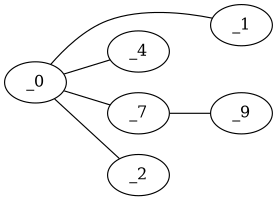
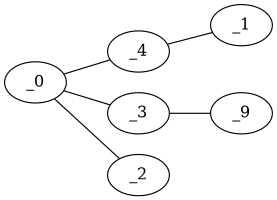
edge "_1" -- "_0": now "_1" -- "_4"
node "_7": label "_7" -> "_3"
